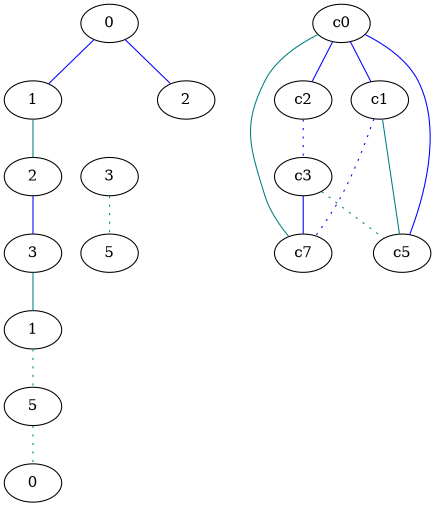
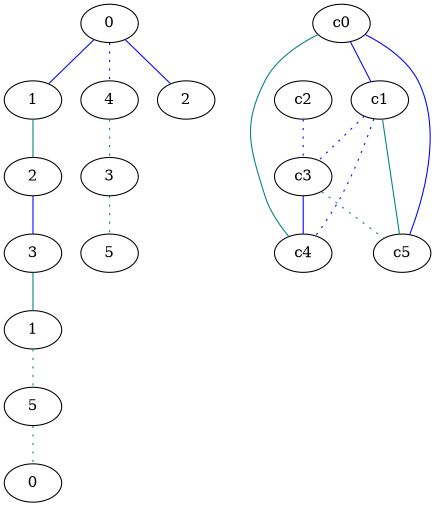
edge "c0" -- "c2": removed
node "4": added
edge "c1" -- "c3": added
node "c7": label "c7" -> "c4"
